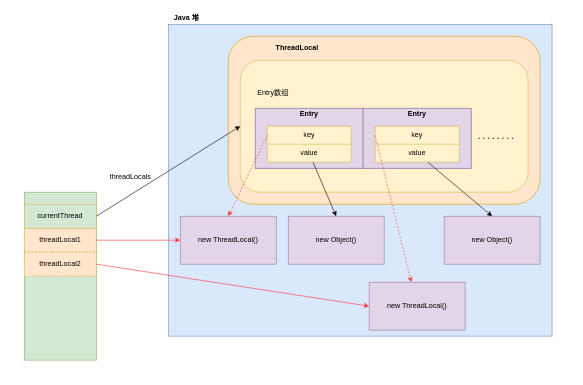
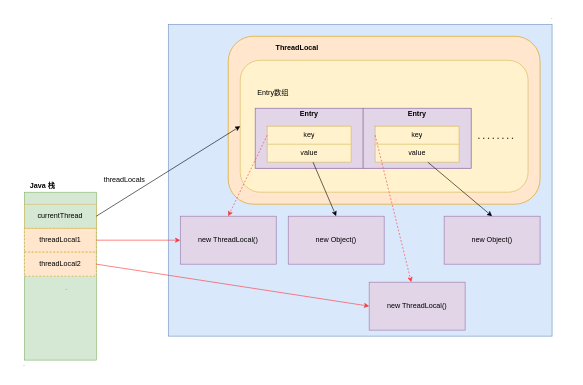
node "Java 堆": removed
node "threadLocals": moved (129, 177) -> (123, 180)
node "Java 栈": added
